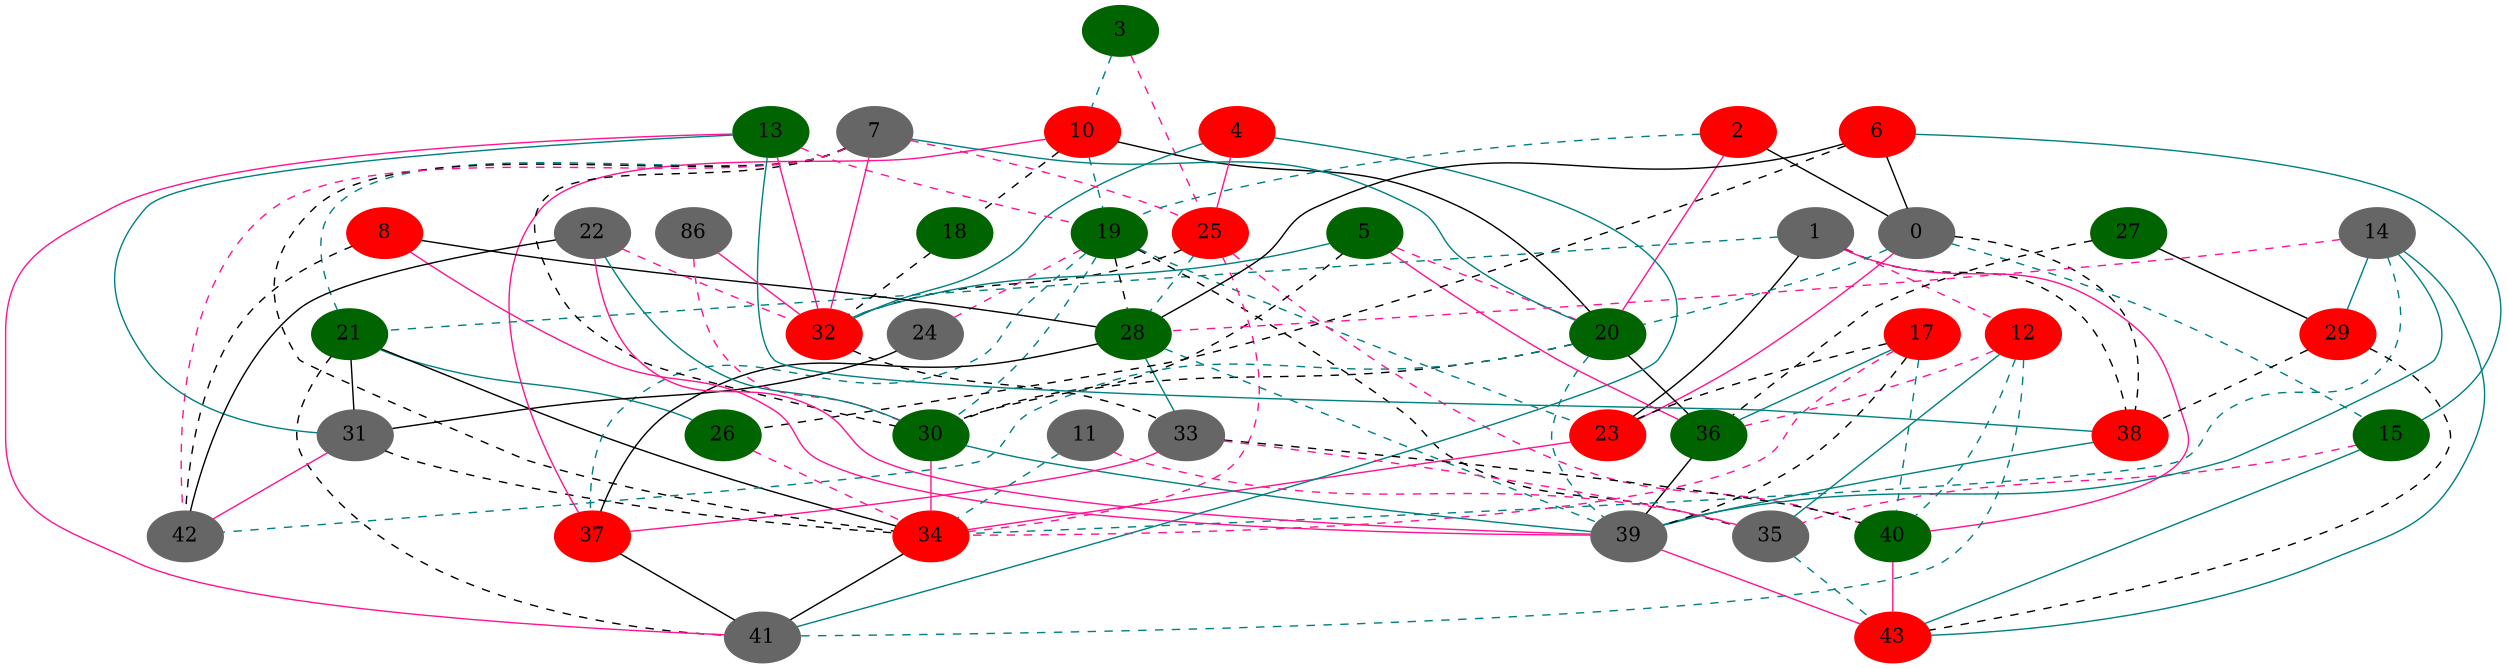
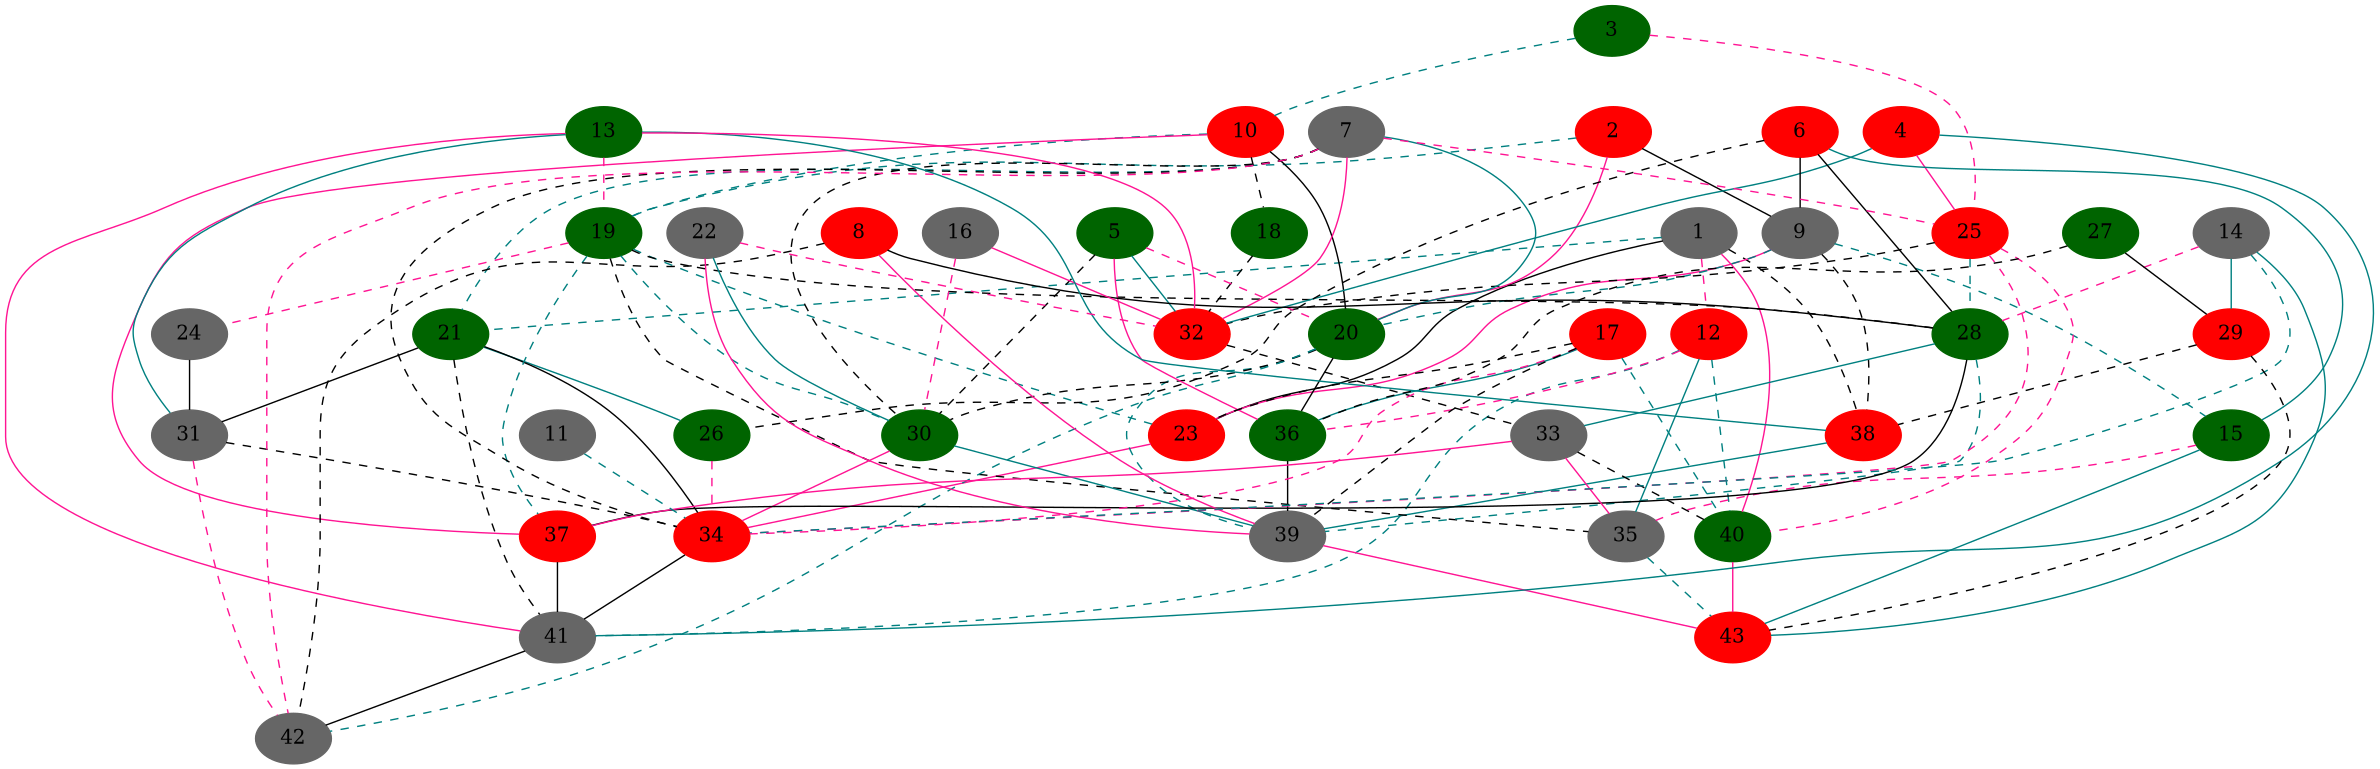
node "86": label "86" -> "16"
node "0": label "0" -> "9"
edge "22" -- "42": now "41" -- "42"
edge "33" -- "35": style dashed -> solid
edge "31" -- "42": style solid -> dashed
edge "14" -- "39": removed
edge "11" -- "35": removed
